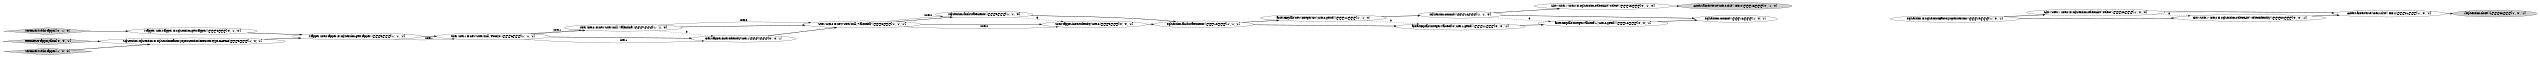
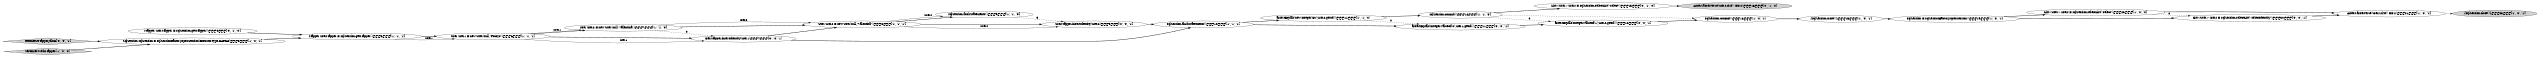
edge "Assert.assertTrue(users.size() == 2)@@@21@@@['1', '0', '1']" -> "{sqlSession.close()}@@@23@@@['1', '0', '1']": style bold -> solid
edge "sqlSession.flushStatements()@@@9@@@['1', '1', '0']" -> "sqlSession.flushStatements()@@@10@@@['1', '1', '1']": now "userMapper.insertIdentity(user1)@@@7@@@['0', '0', '1']" -> "sqlSession.flushStatements()@@@10@@@['1', '1', '1']"
edge "sqlSession.commit()@@@12@@@['1', '1', '0']" -> "sqlSession.commit()@@@13@@@['1', '0', '1']": style bold -> dashed
node "{sqlSession.close()}@@@15@@@['1', '0', '1']": added
node "testInsertWithMapper['0', '1', '0']": removed
